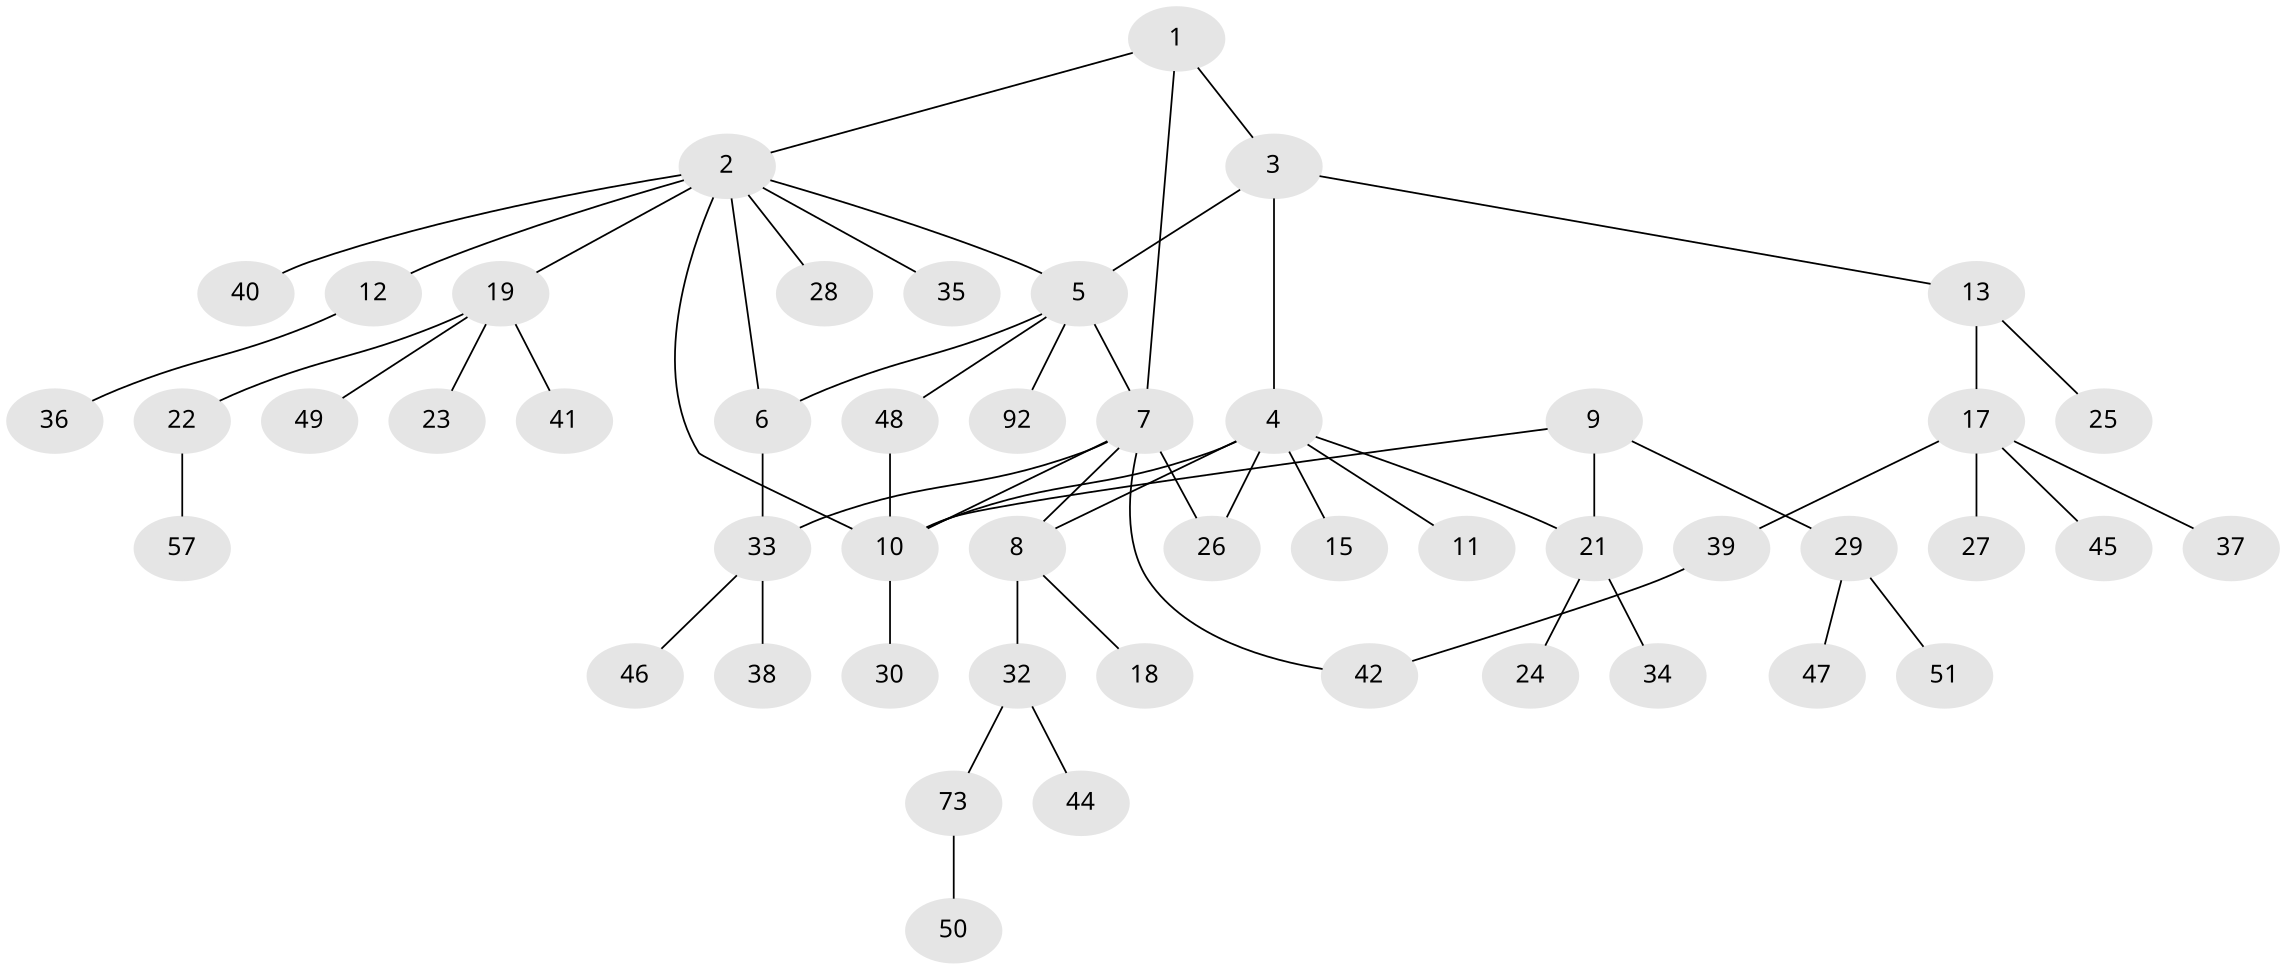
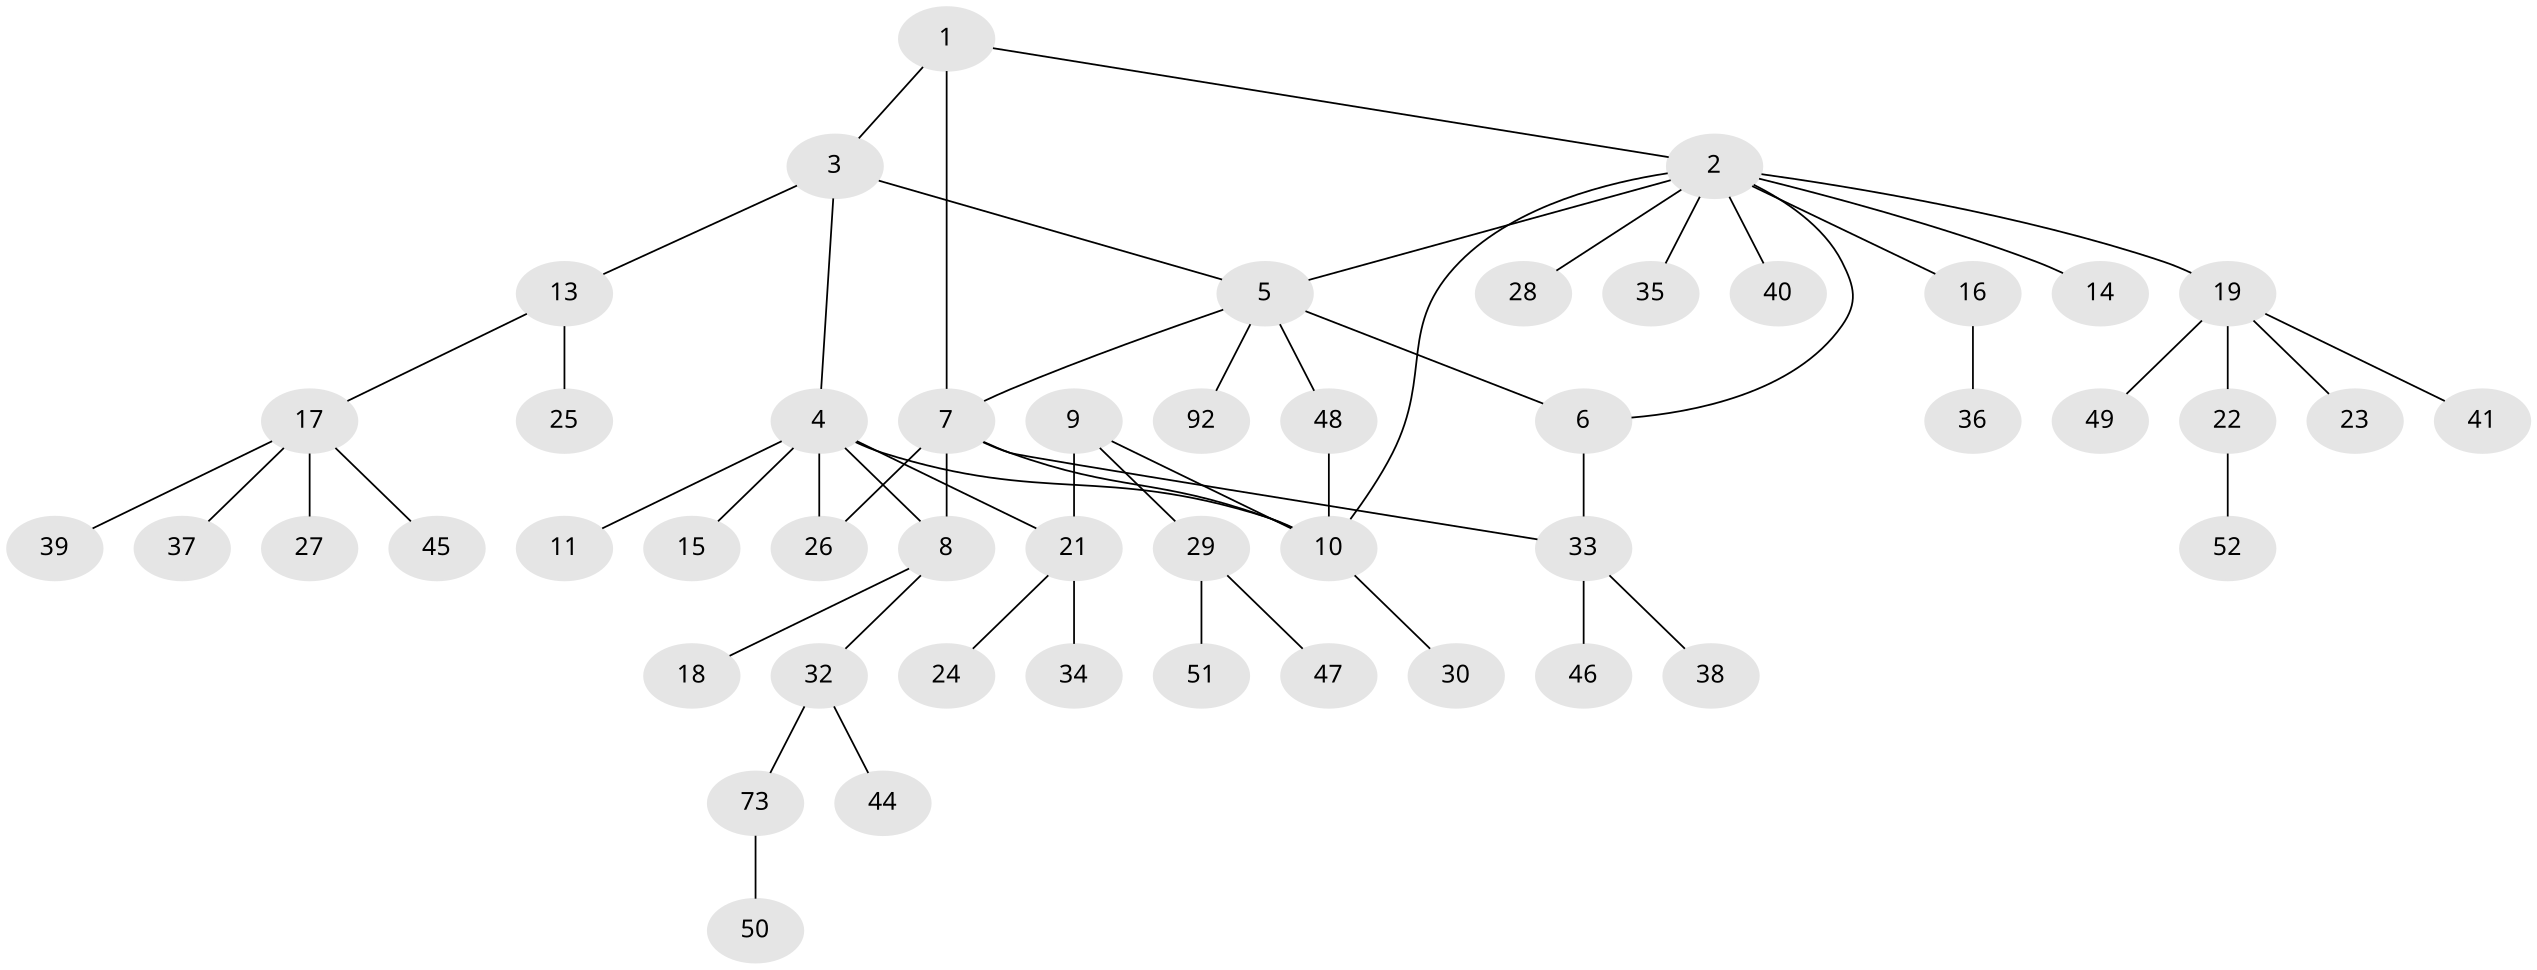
node "12": label "12" -> "16"
node "14": added
node "57": label "57" -> "52"
node "42": removed
